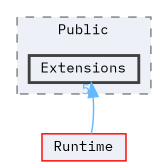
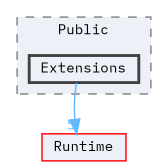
edge "Runtime" -> "Extensions": reversed
